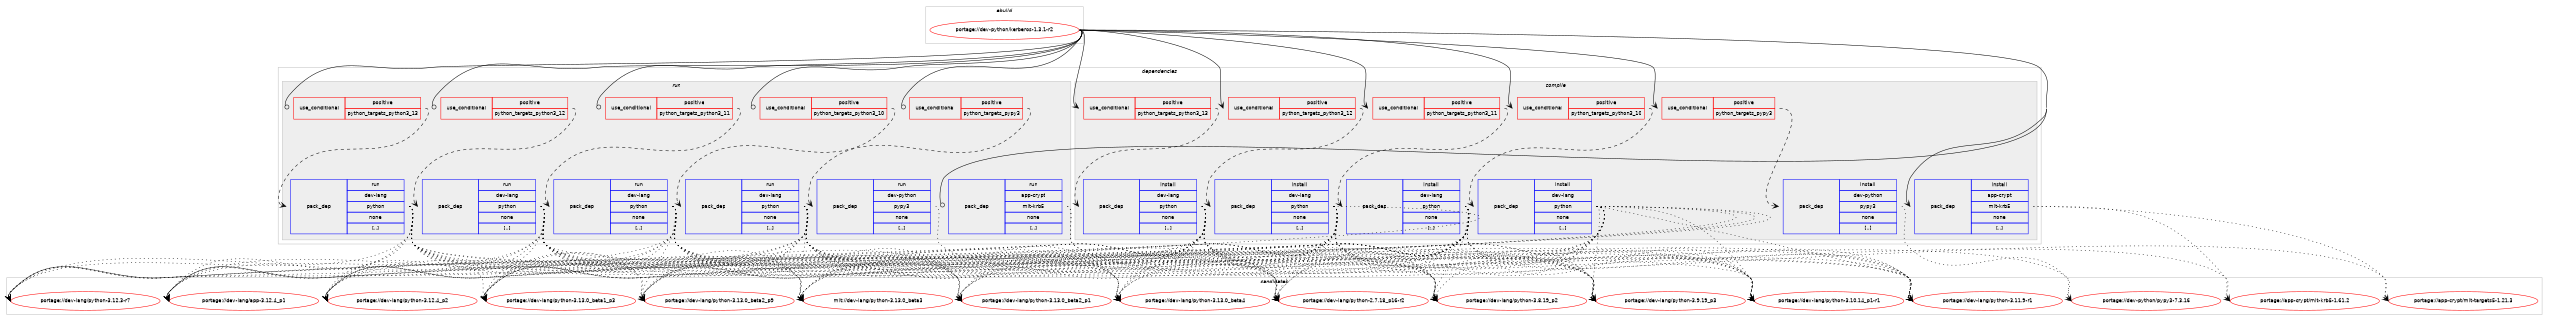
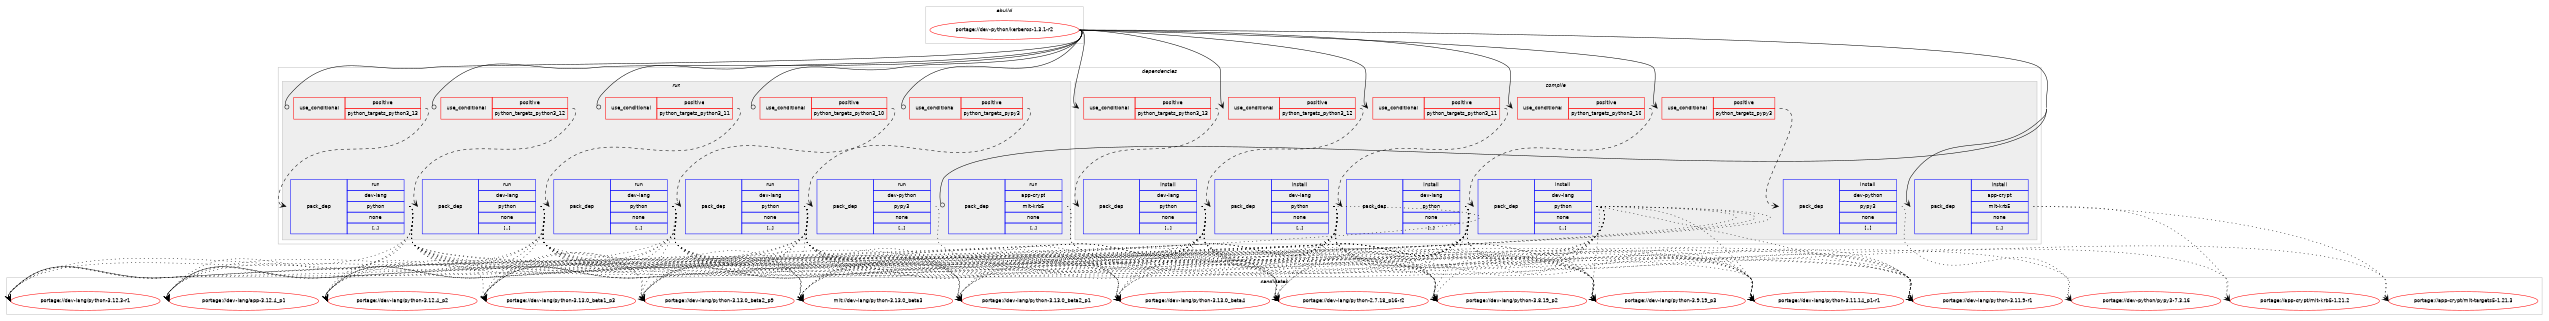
node "portage://dev-lang/python-3.12.3-r7": label "portage://dev-lang/python-3.12.3-r7" -> "portage://dev-lang/python-3.12.3-r1"
node "portage://dev-lang/python-3.10.14_p1-r1": label "portage://dev-lang/python-3.10.14_p1-r1" -> "portage://dev-lang/python-3.11.14_p1-r1"
node "portage://app-crypt/mit-krb5-1.61.2": label "portage://app-crypt/mit-krb5-1.61.2" -> "portage://app-crypt/mit-krb5-1.21.2"
